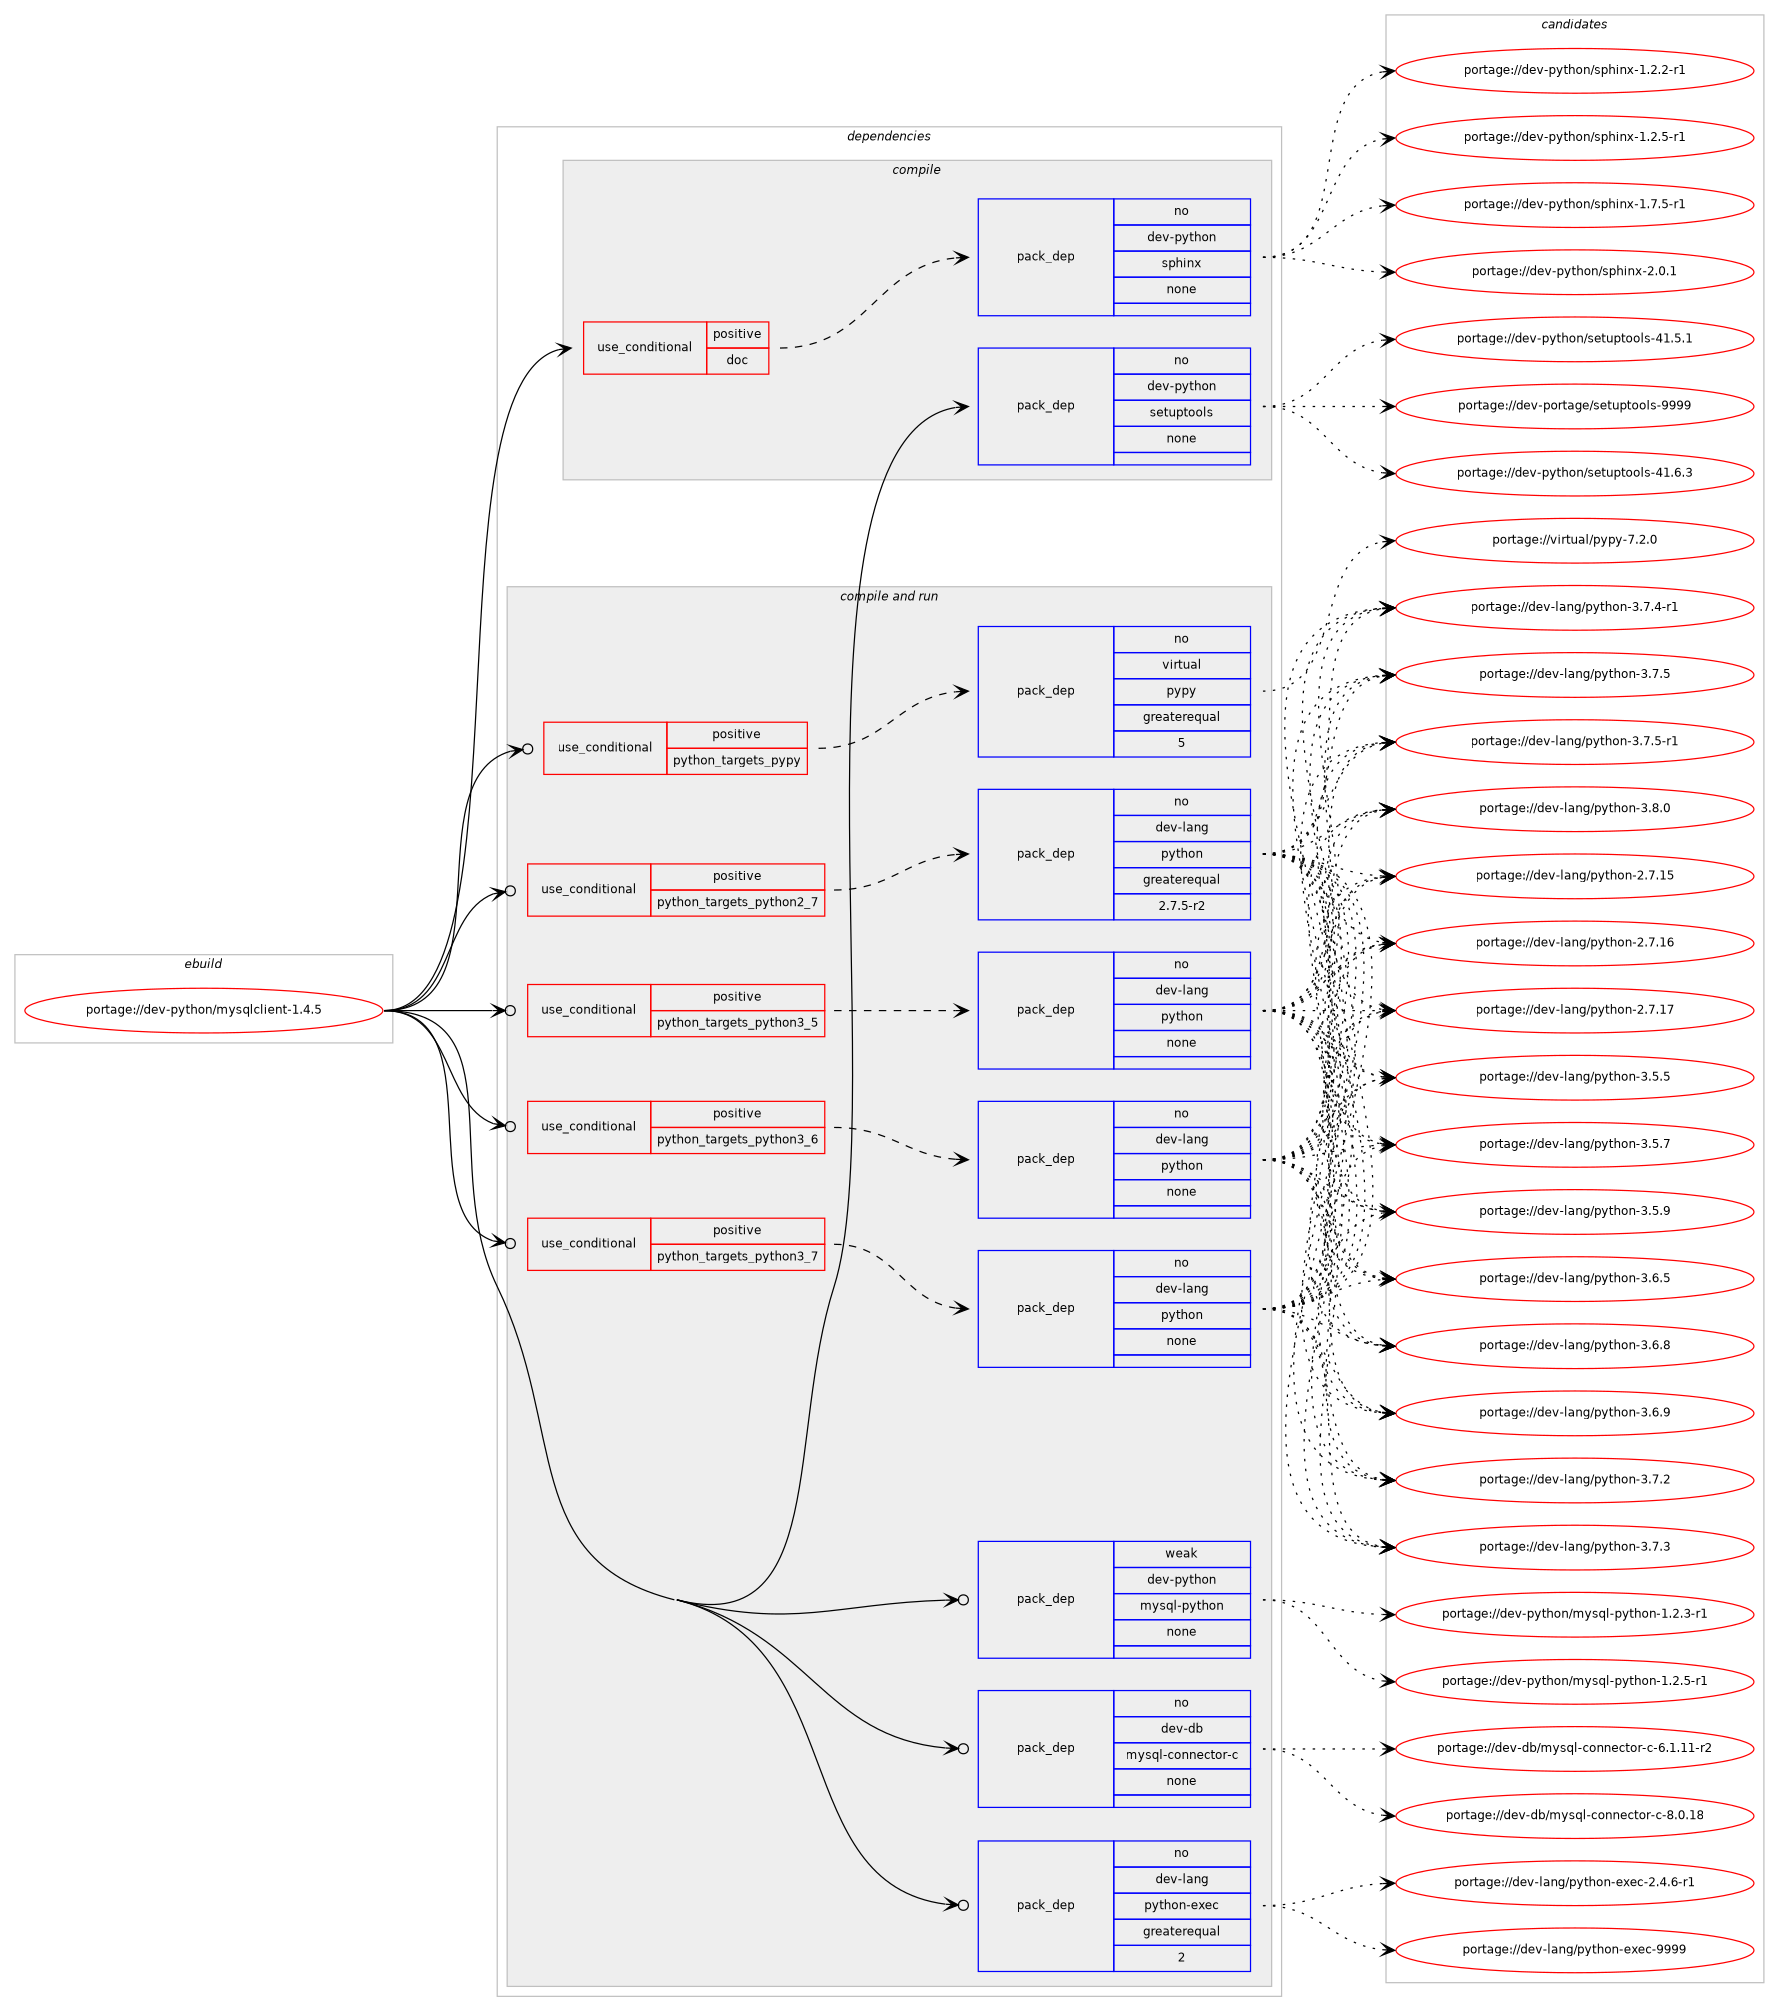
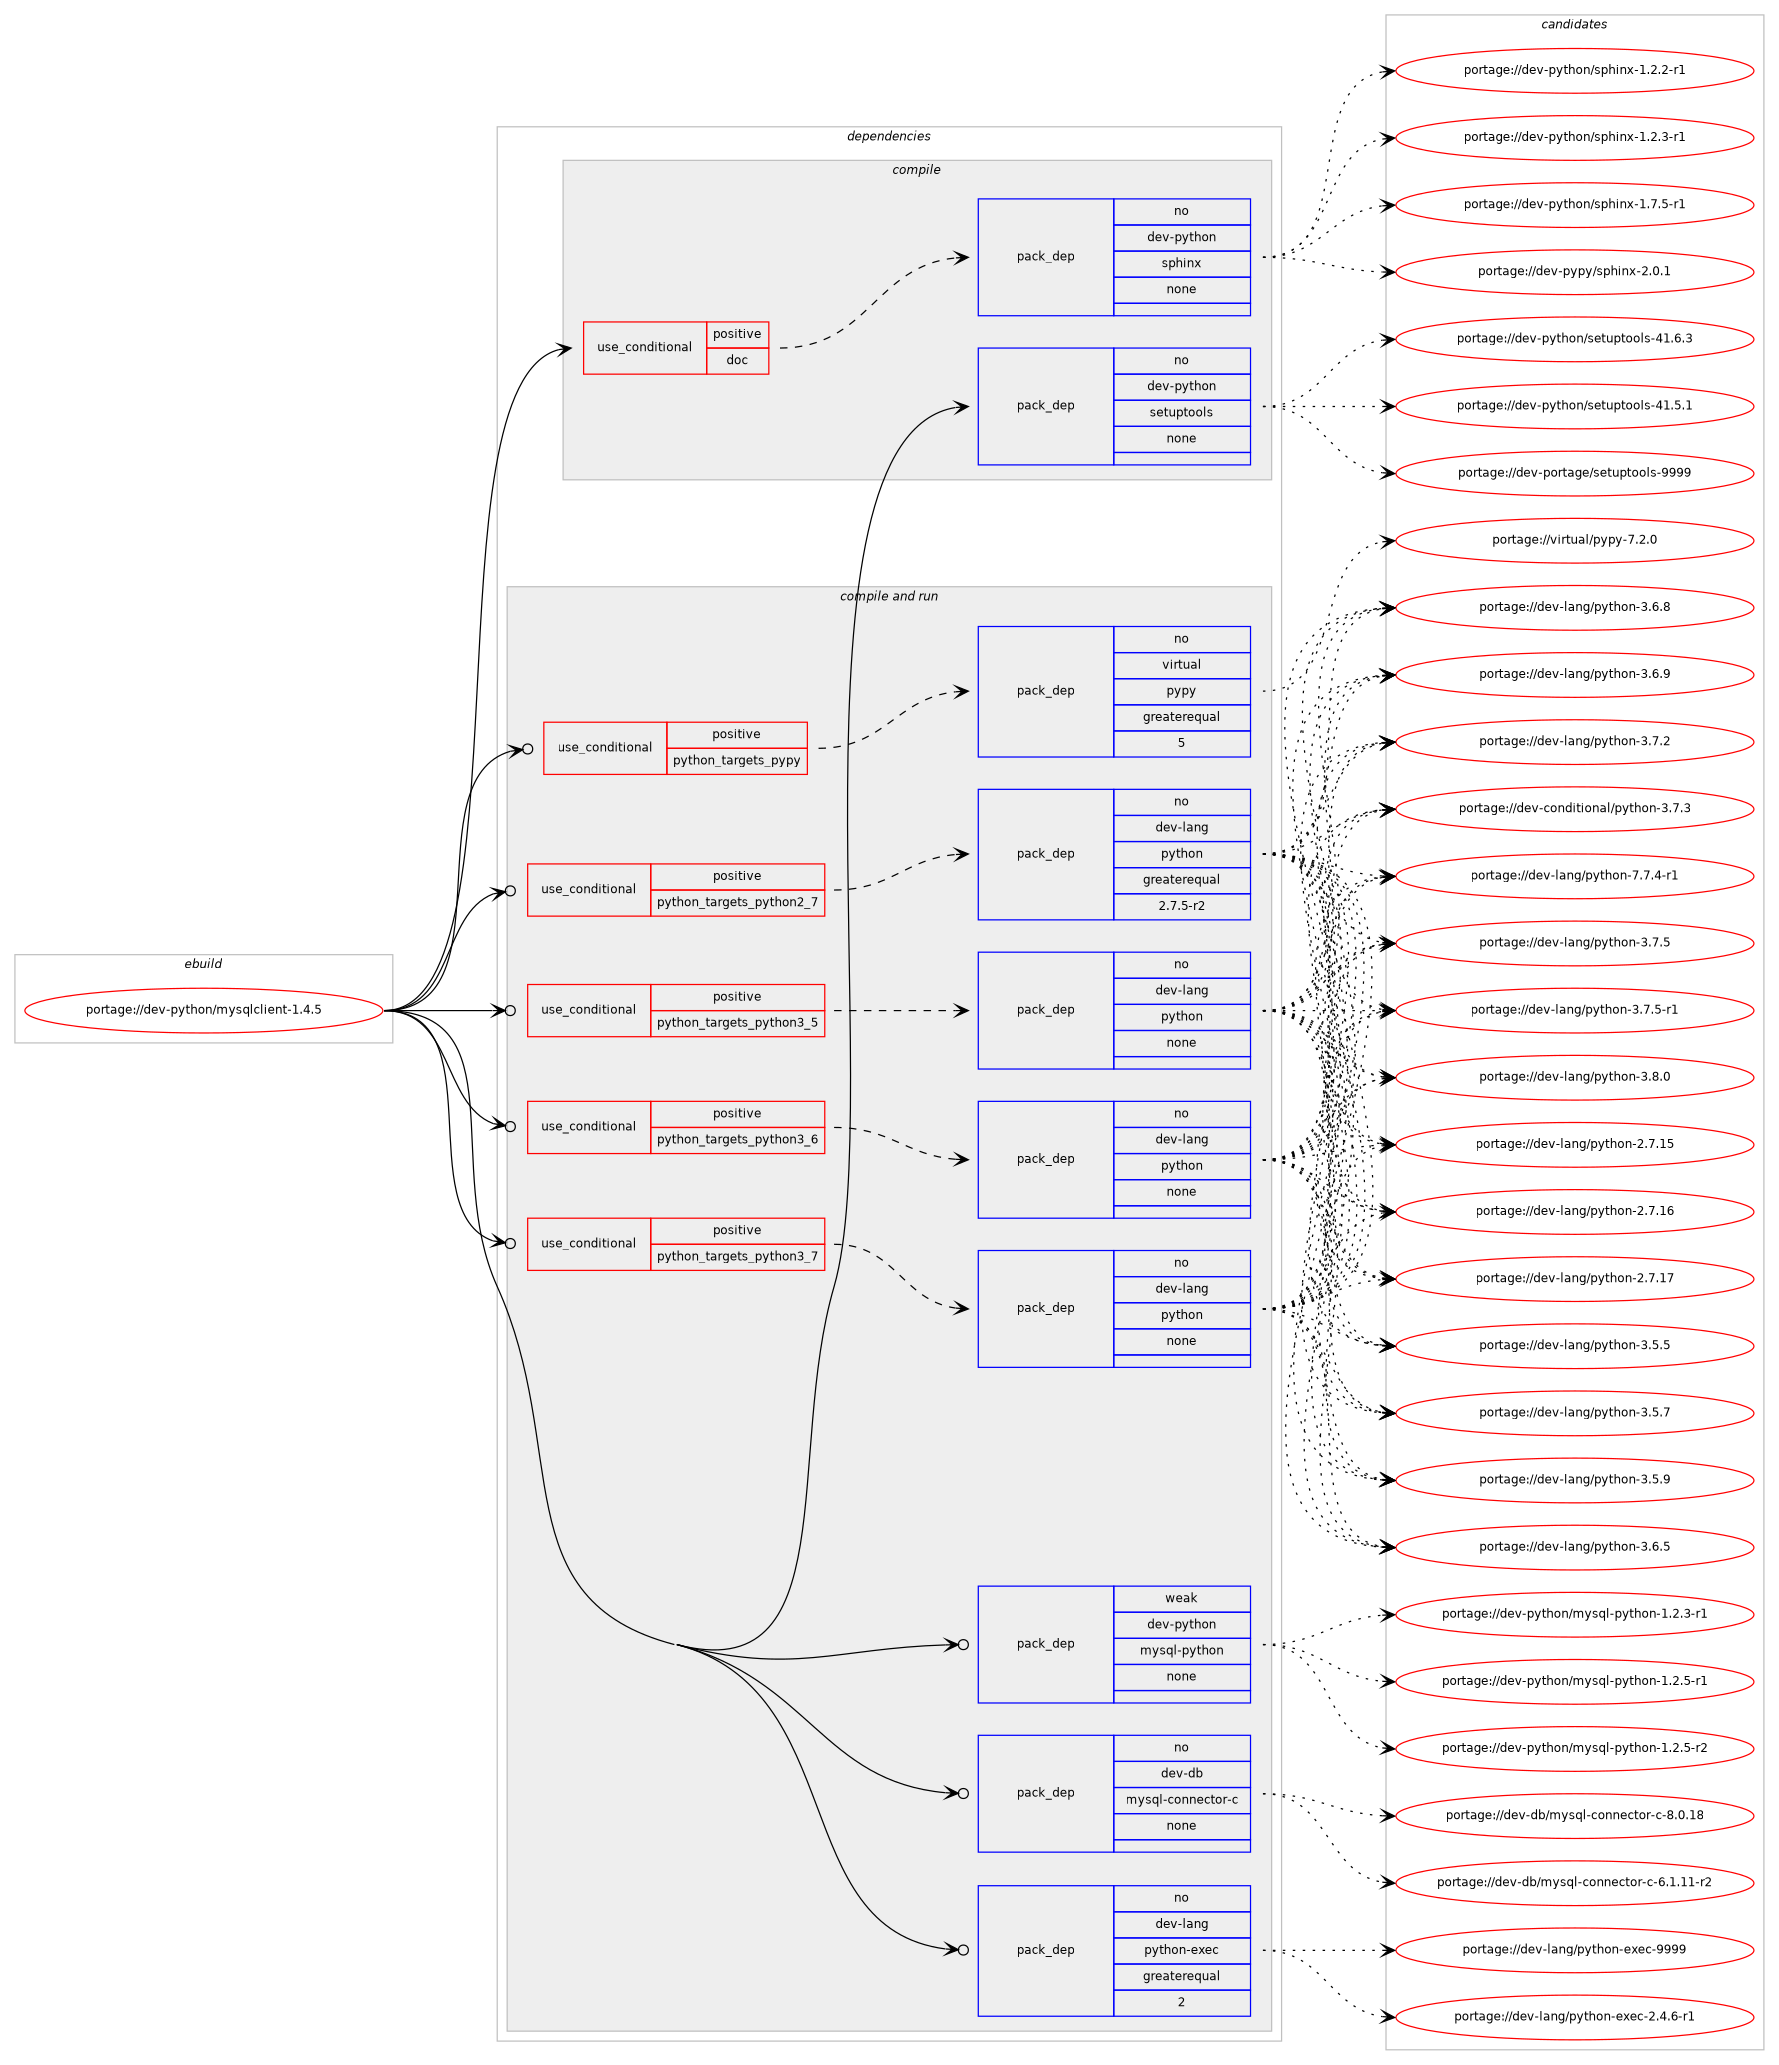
node "portage://dev-python/sphinx-1.2.5-r1": label "portage://dev-python/sphinx-1.2.5-r1" -> "portage://dev-python/sphinx-1.2.3-r1"
node "portage://dev-python/sphinx-2.0.1": label "portage://dev-python/sphinx-2.0.1" -> "portage://dev-pypy/sphinx-2.0.1"
node "portage://dev-lang/python-3.7.4-r1": label "portage://dev-lang/python-3.7.4-r1" -> "portage://dev-lang/python-7.7.4-r1"
node "portage://dev-lang/python-3.7.3": label "portage://dev-lang/python-3.7.3" -> "portage://dev-conditional/python-3.7.3"
node "portage://dev-python/mysql-python-1.2.5-r2": added
